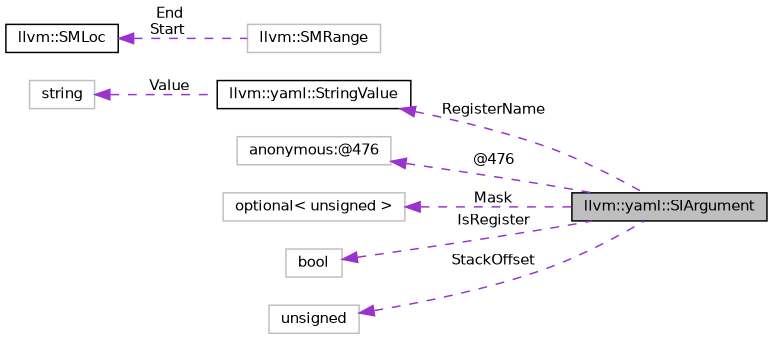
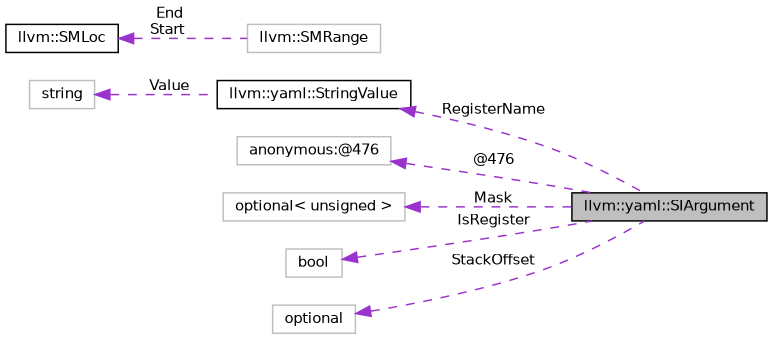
node "unsigned": label "unsigned" -> "optional"
